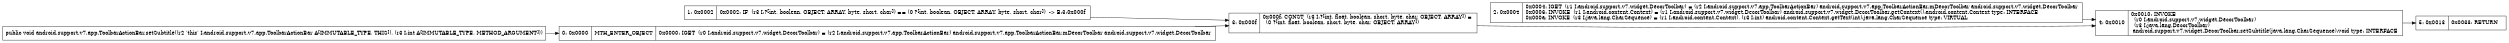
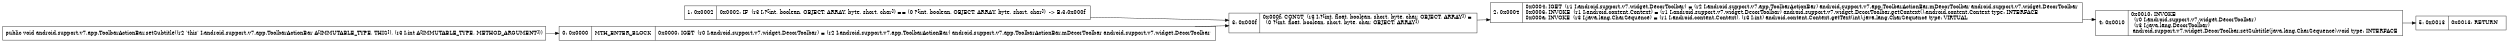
node "5: 0x0013": text "0x0033: RETURN" -> "0x0013: RETURN"
edge "3: 0x000f" -> "4: 0x0010": now "3: 0x000f" -> "2: 0x0004"
node "0: 0x0000": text "MTH_ENTER_OBJECT" -> "MTH_ENTER_BLOCK"
